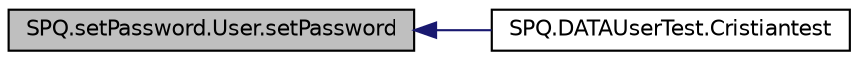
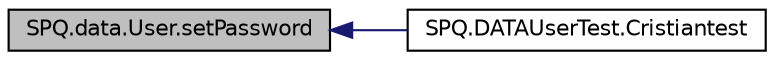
node "SPQ.setPassword.User.setPassword": label "SPQ.setPassword.User.setPassword" -> "SPQ.data.User.setPassword"
